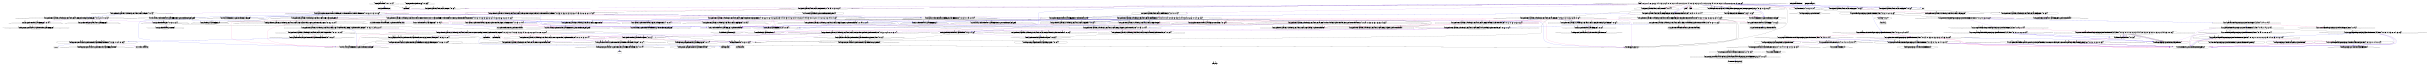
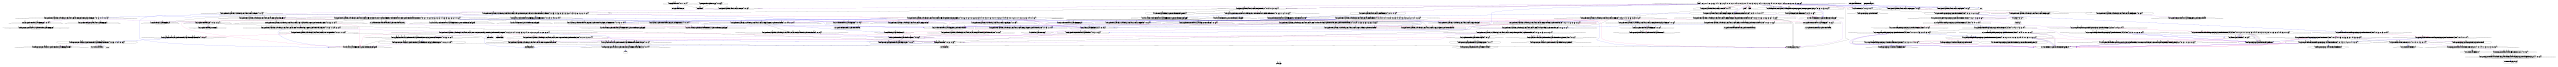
node "{_ZSt7forwardIbEOT_RNSt16remove_referenceIS0_E4typeE}": added
